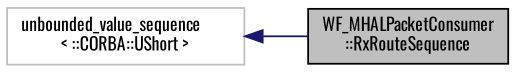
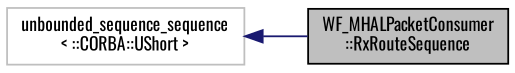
node "unbounded_value_sequence < ::CORBA::UShort >": label "unbounded_value_sequence < ::CORBA::UShort >" -> "unbounded_sequence_sequence < ::CORBA::UShort >"
